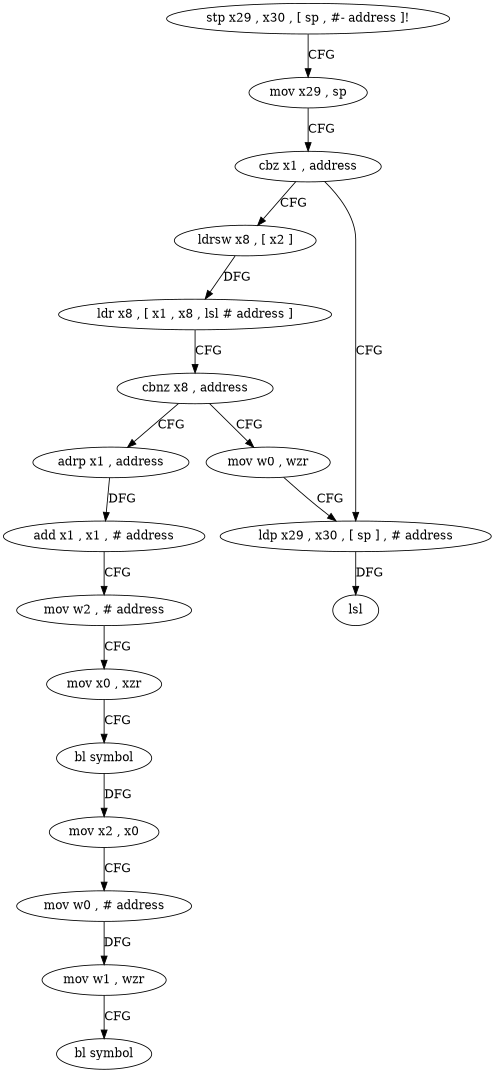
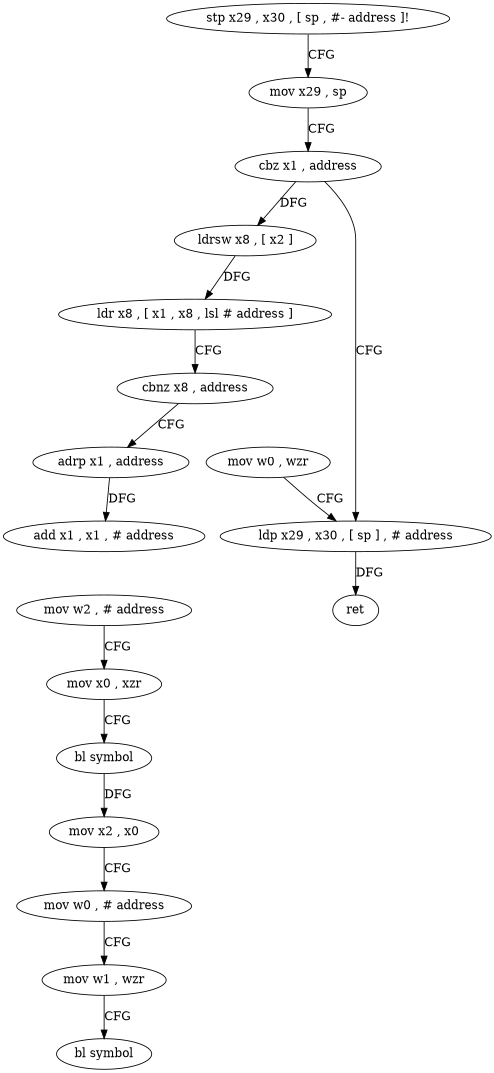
edge "cbz x1 , address" -> "ldrsw x8 , [ x2 ]": label "CFG" -> "DFG"
edge "cbnz x8 , address" -> "mov w0 , wzr": removed, label "CFG"
edge "add x1 , x1 , # address" -> "mov w2 , # address": removed, label "CFG"
node "lsl": label "lsl" -> "ret"
edge "mov w0 , # address" -> "mov w1 , wzr": label "DFG" -> "CFG"
